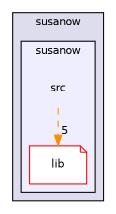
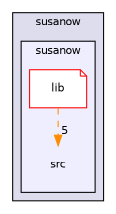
edge "src" -> "lib": reversed
